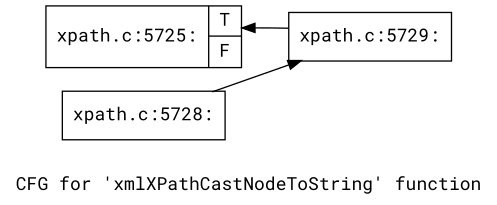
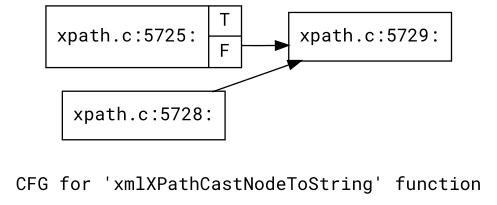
edge "xpath.c:5729:" -> "xpath.c:5725:": reversed
